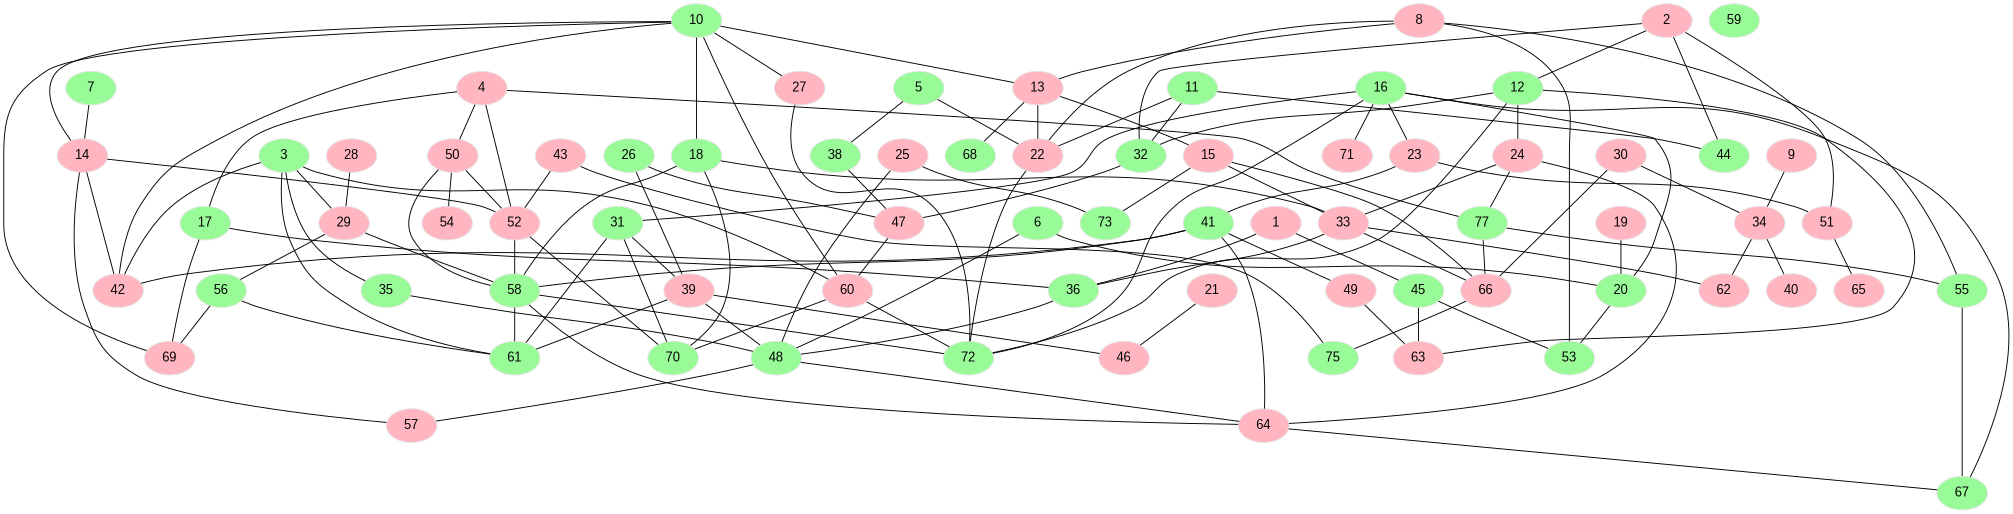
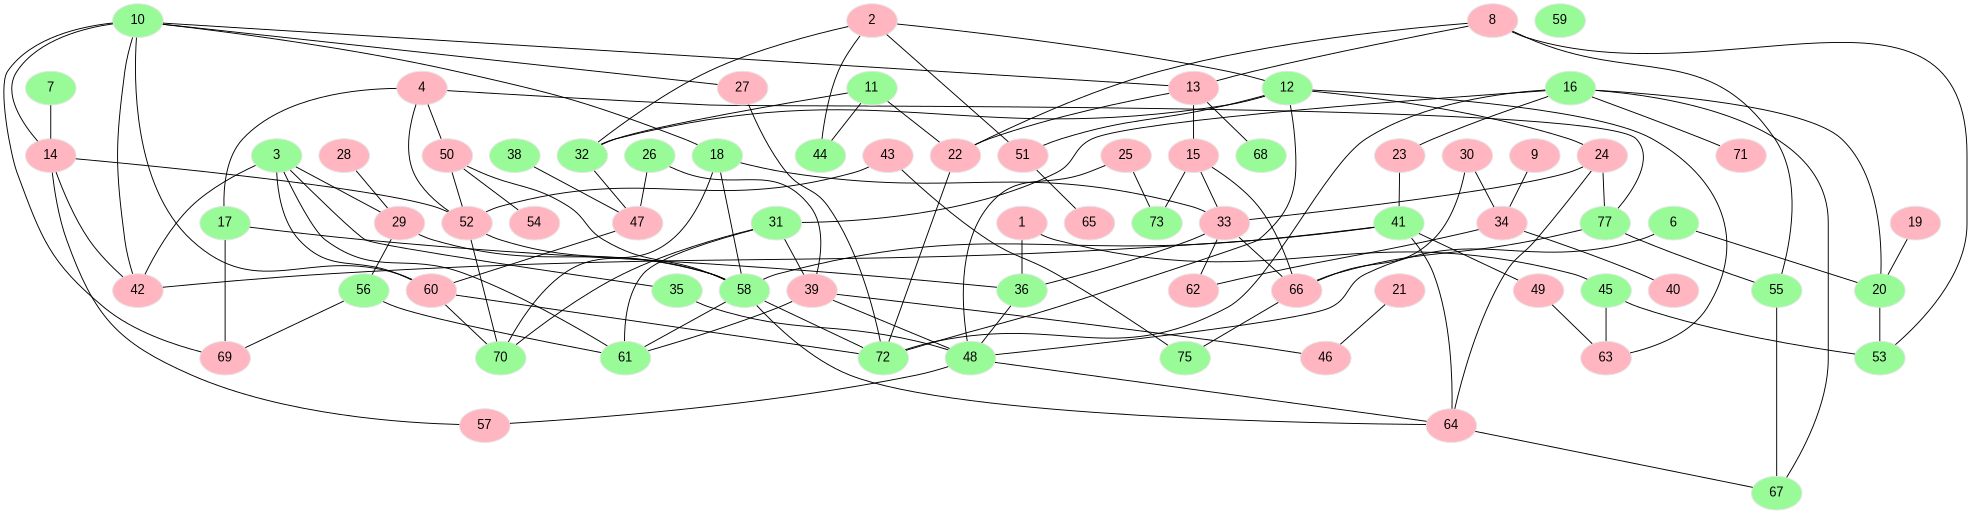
node "5": removed
edge "23" -- "51": now "12" -- "51"
